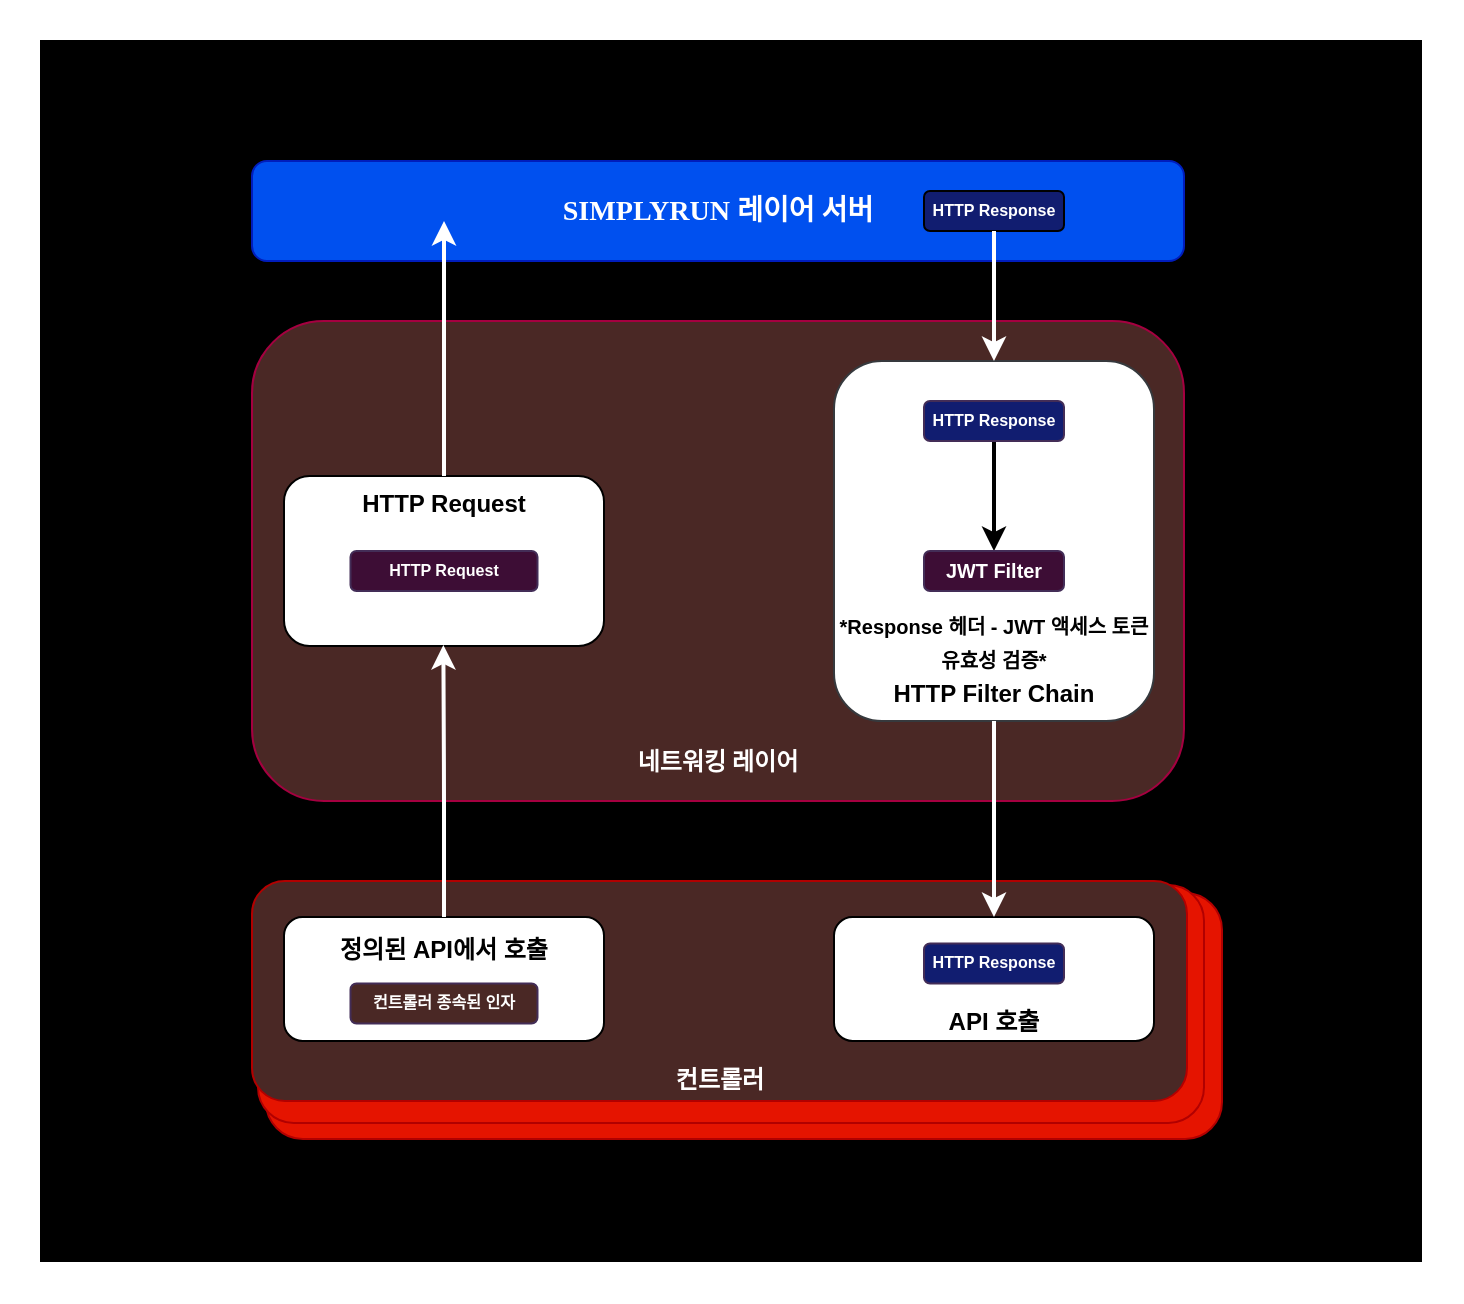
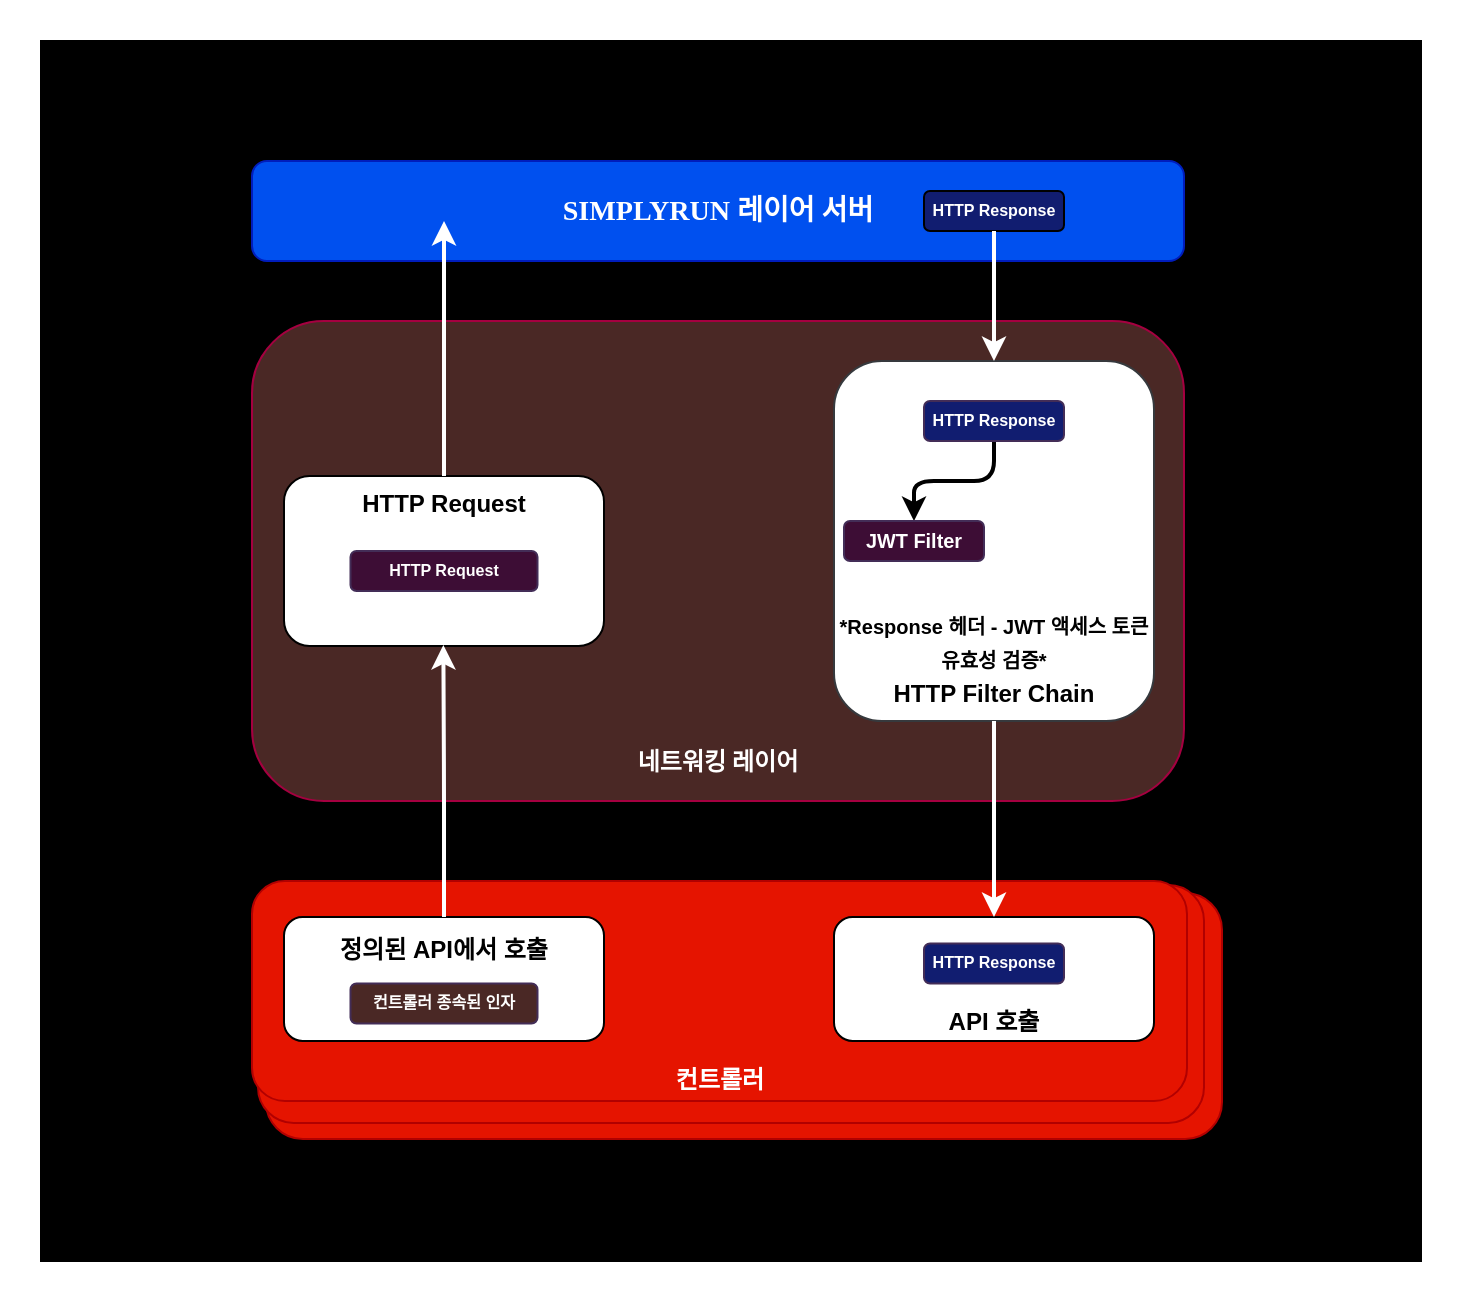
node "JWT Filter": moved (994, 571) -> (914, 541)
node "컨트롤러": fillcolor #4a2825 -> #e51400
